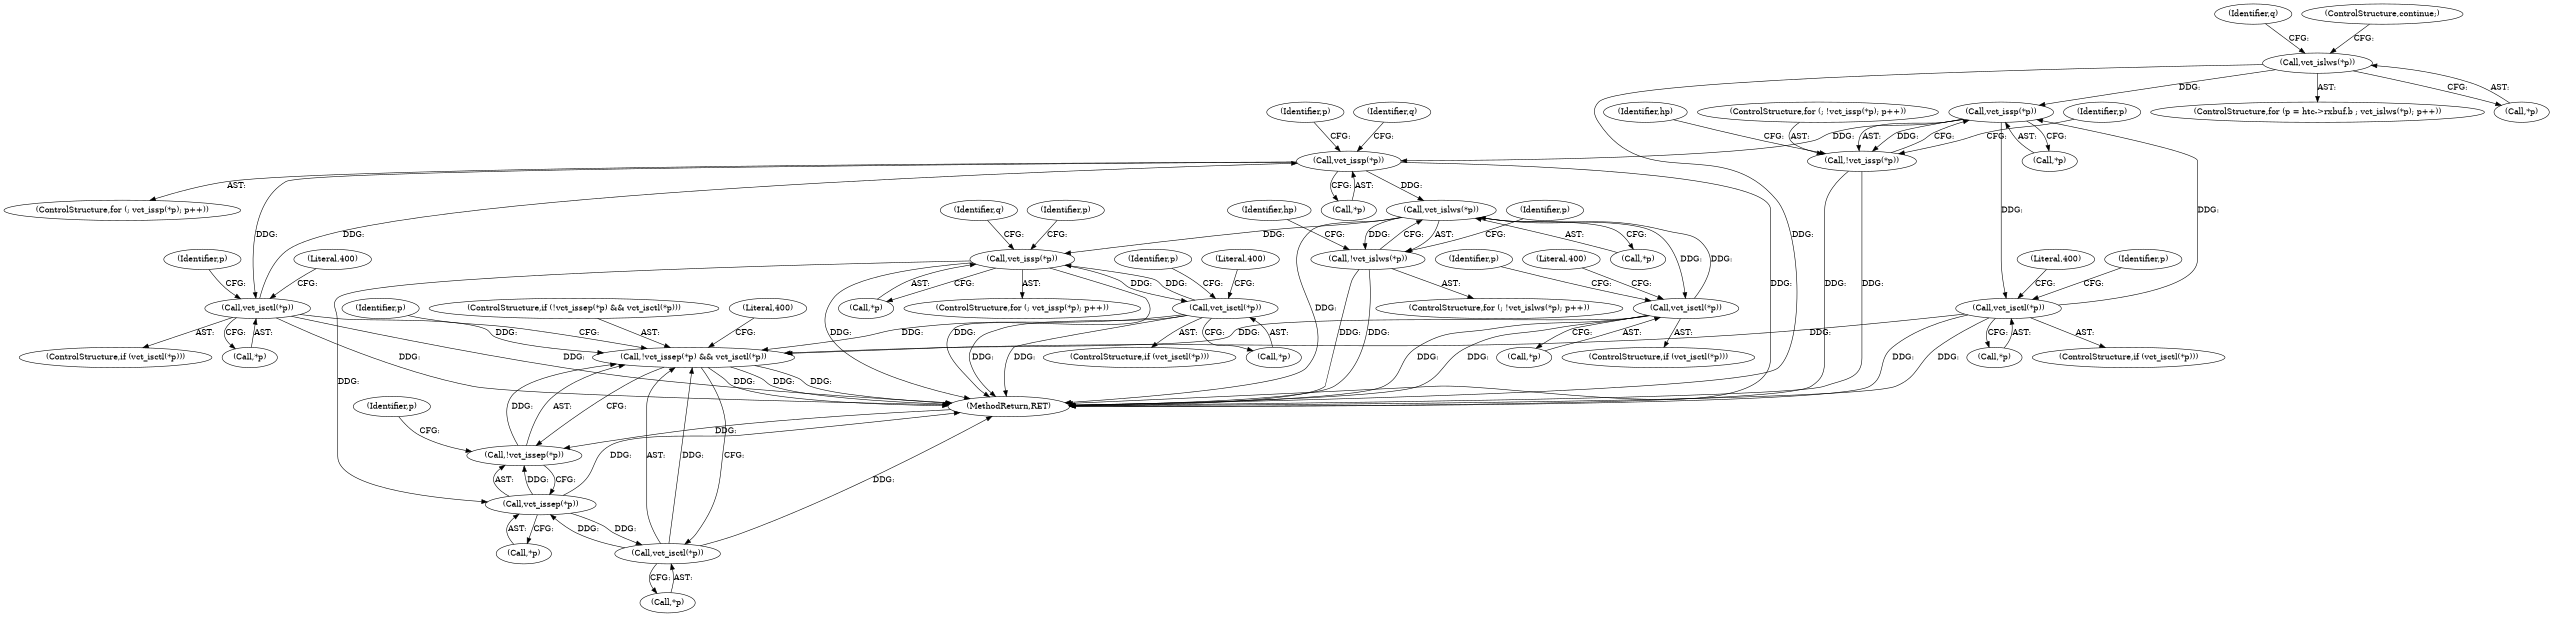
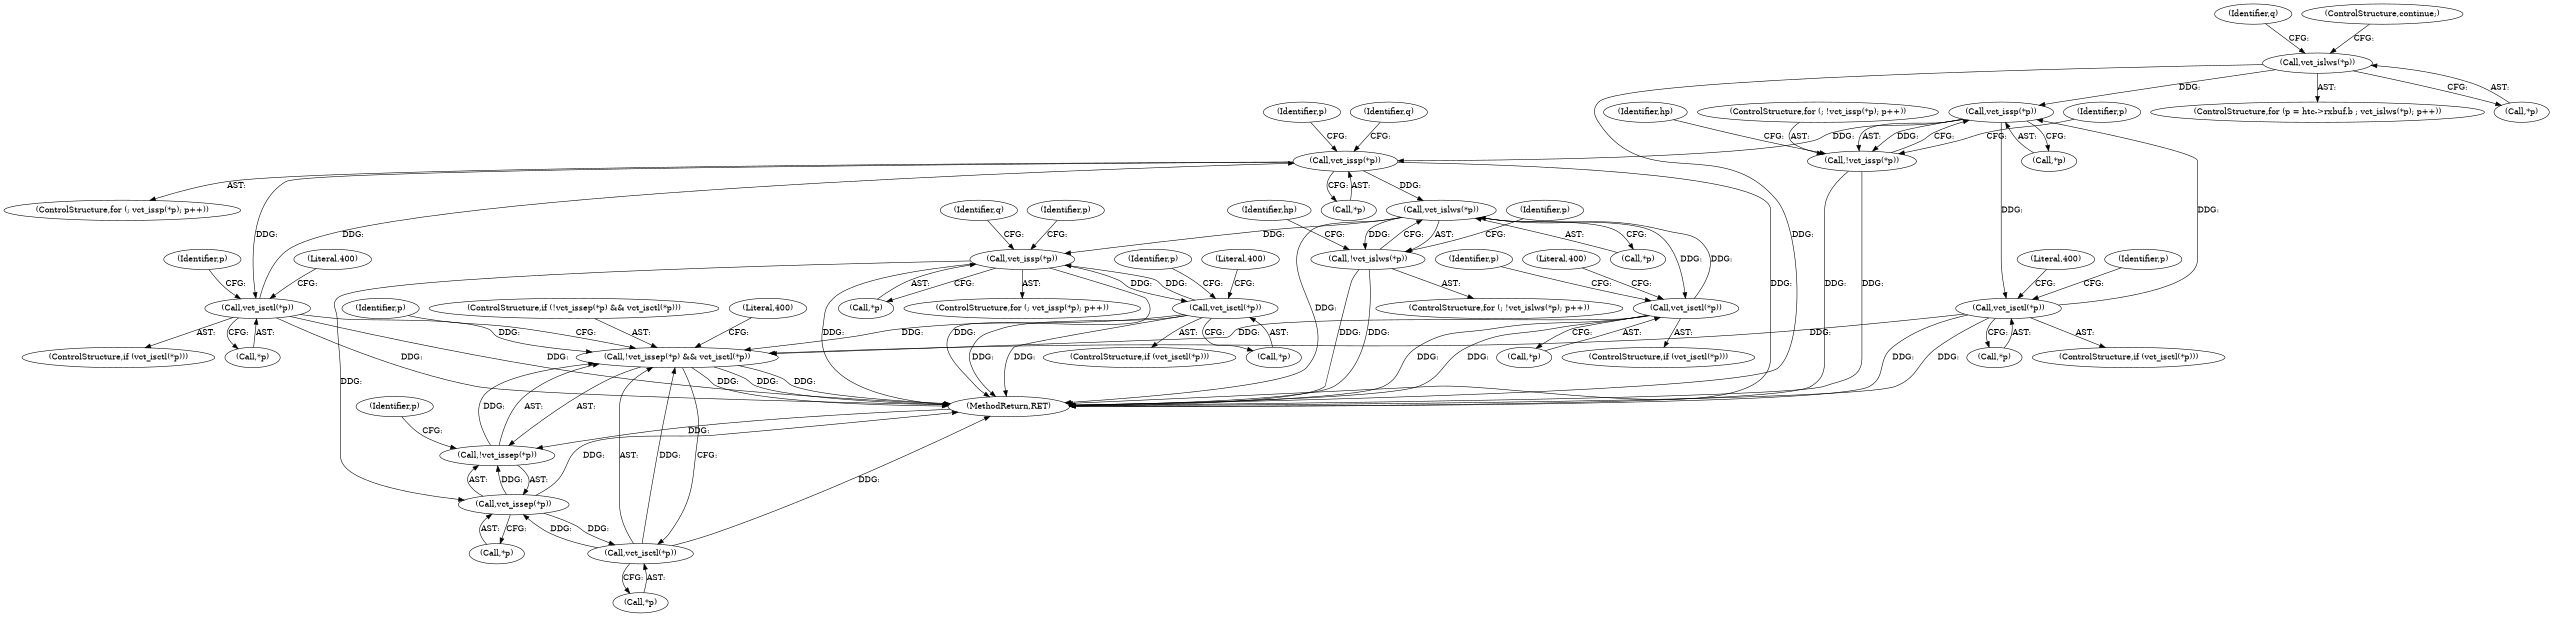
edge "(Call,!vct_issep(*p) && vct_isctl(*p))" -> "(Call,!vct_issep(*p))": label "CFG: " -> "AST: "
edge "(Call,!vct_issep(*p))" -> "(Call,vct_issep(*p))": label "CFG: " -> "AST: "
